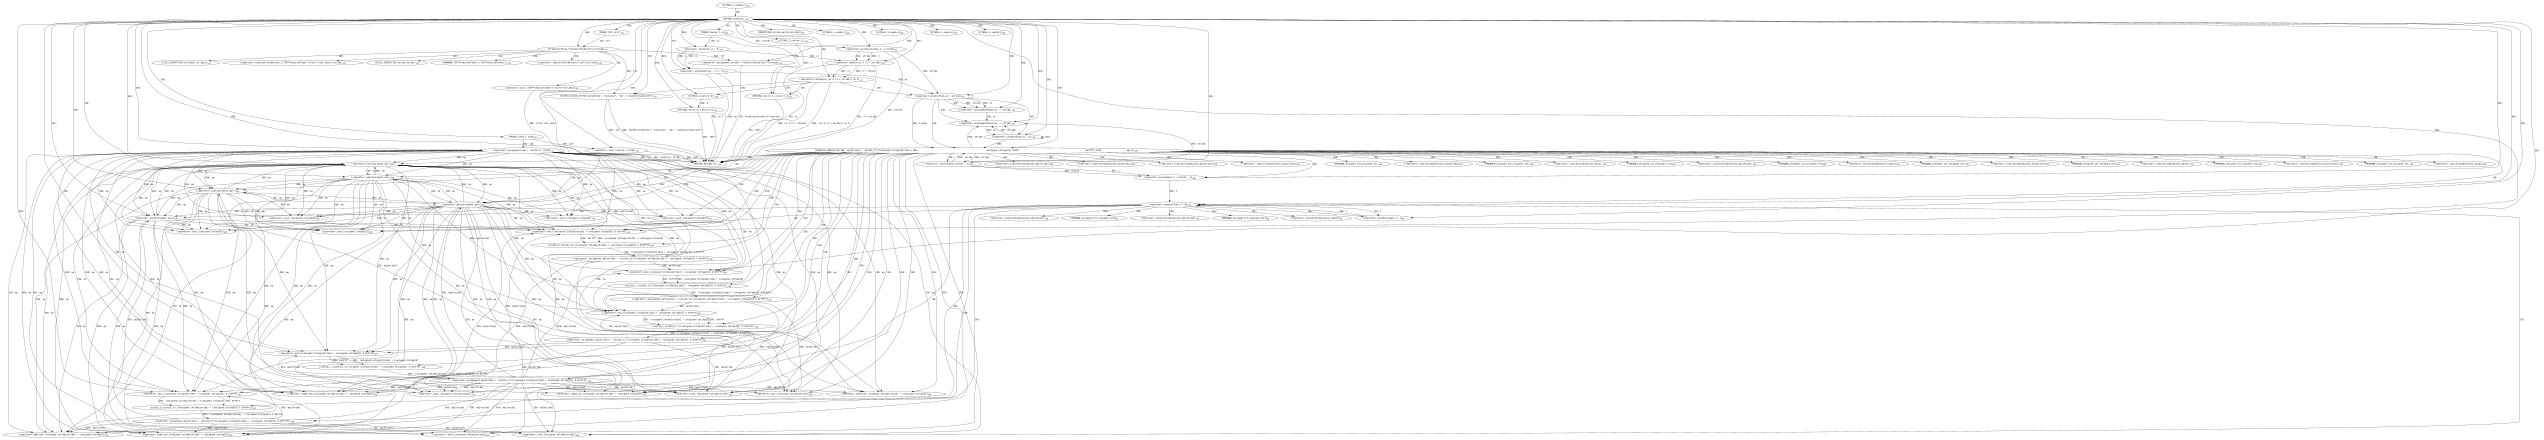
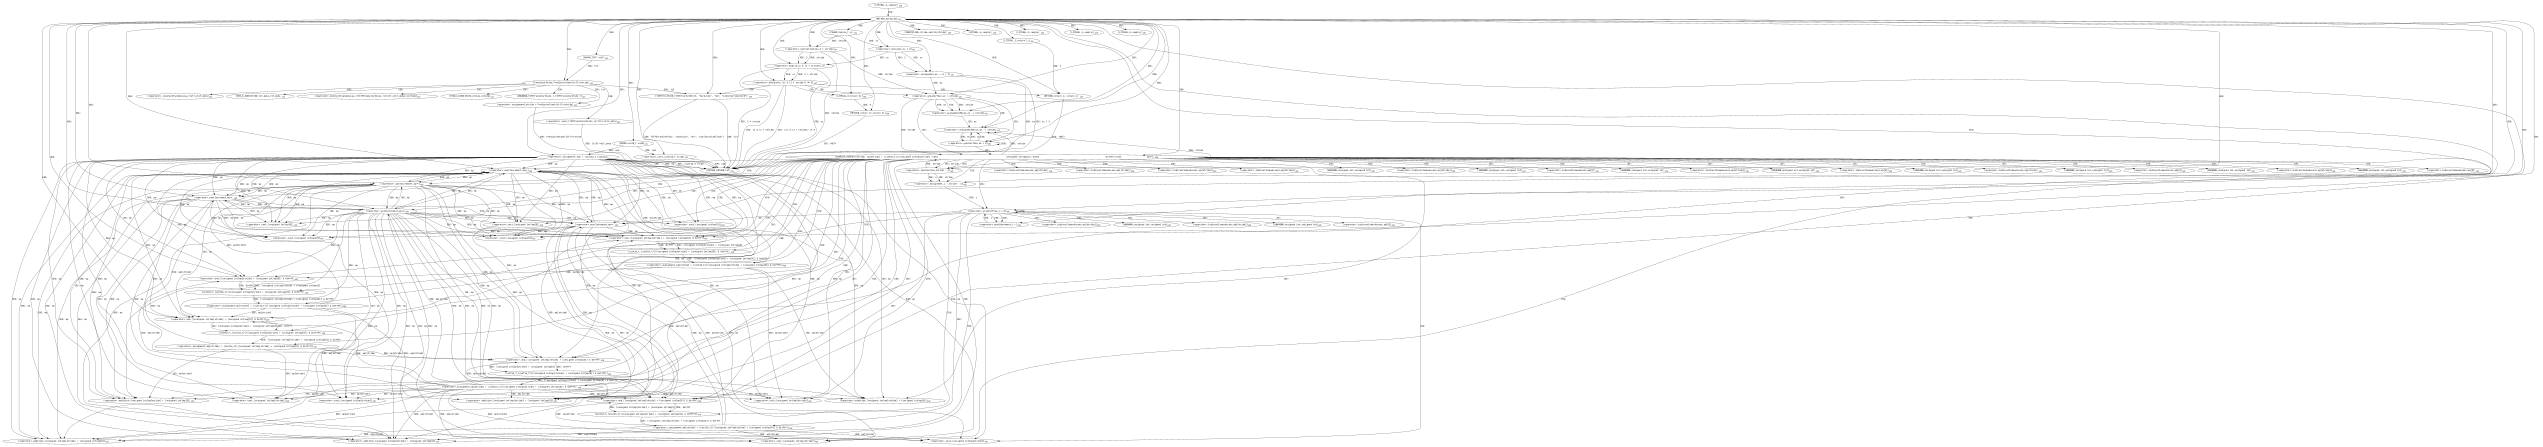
edge "(METHOD,horAcc16)" -> "(<operator>.assignment,stride = PredictorState(tif)->stride)": removed, label "DDG:"
